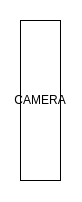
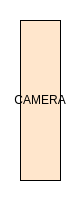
node "CAMERA": fillcolor #ffffff -> #ffe6cc
